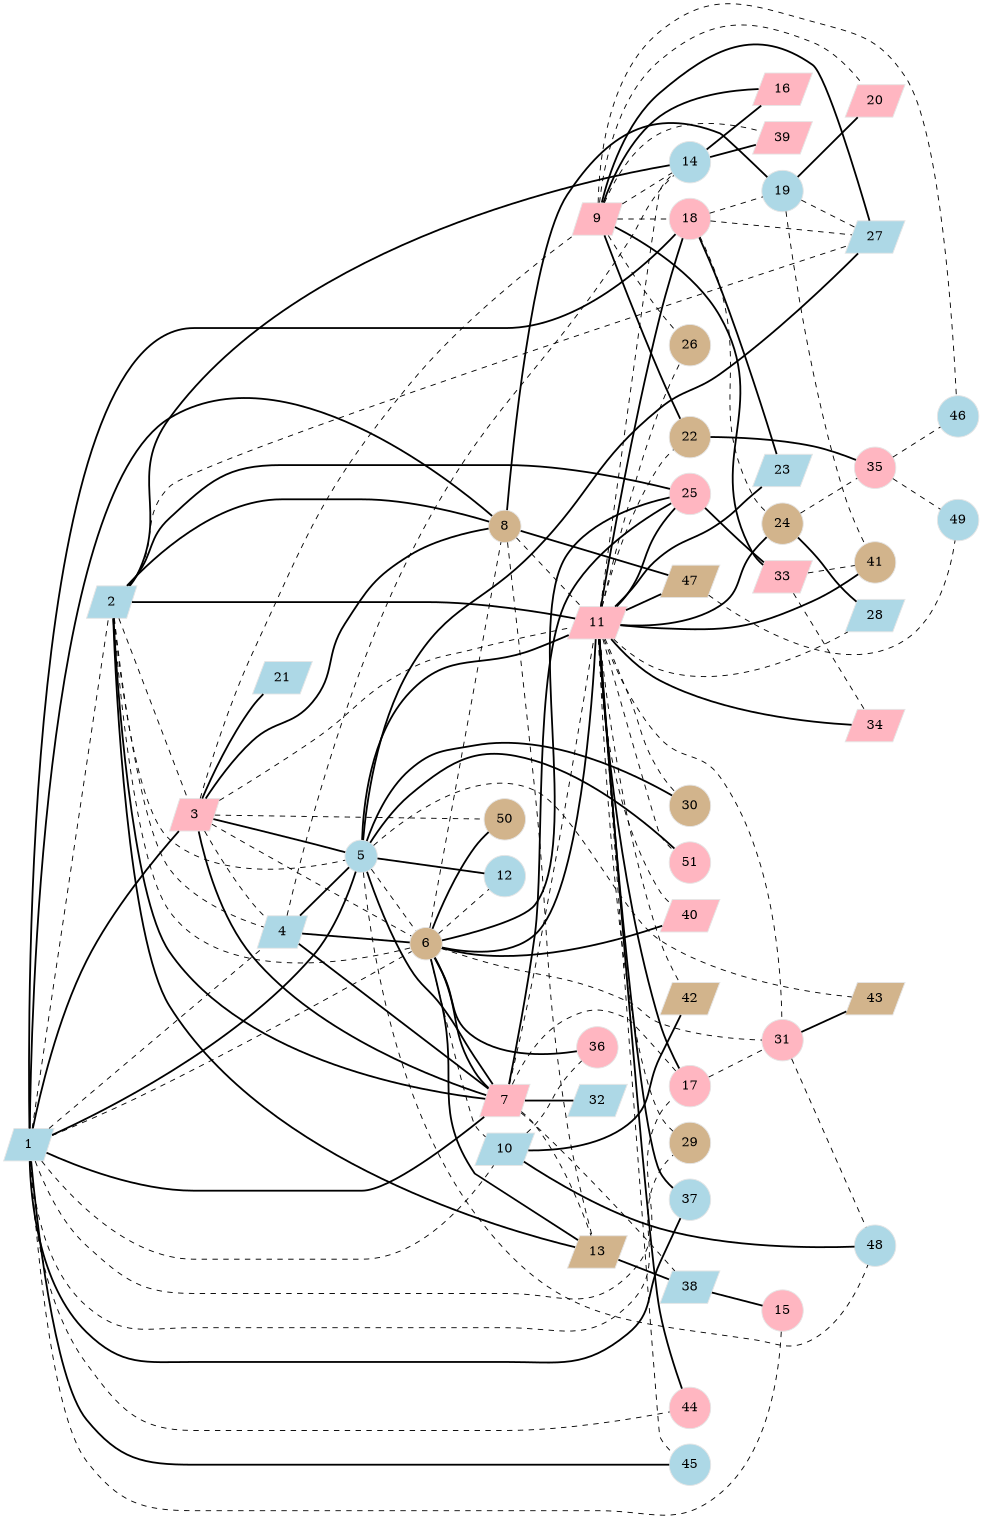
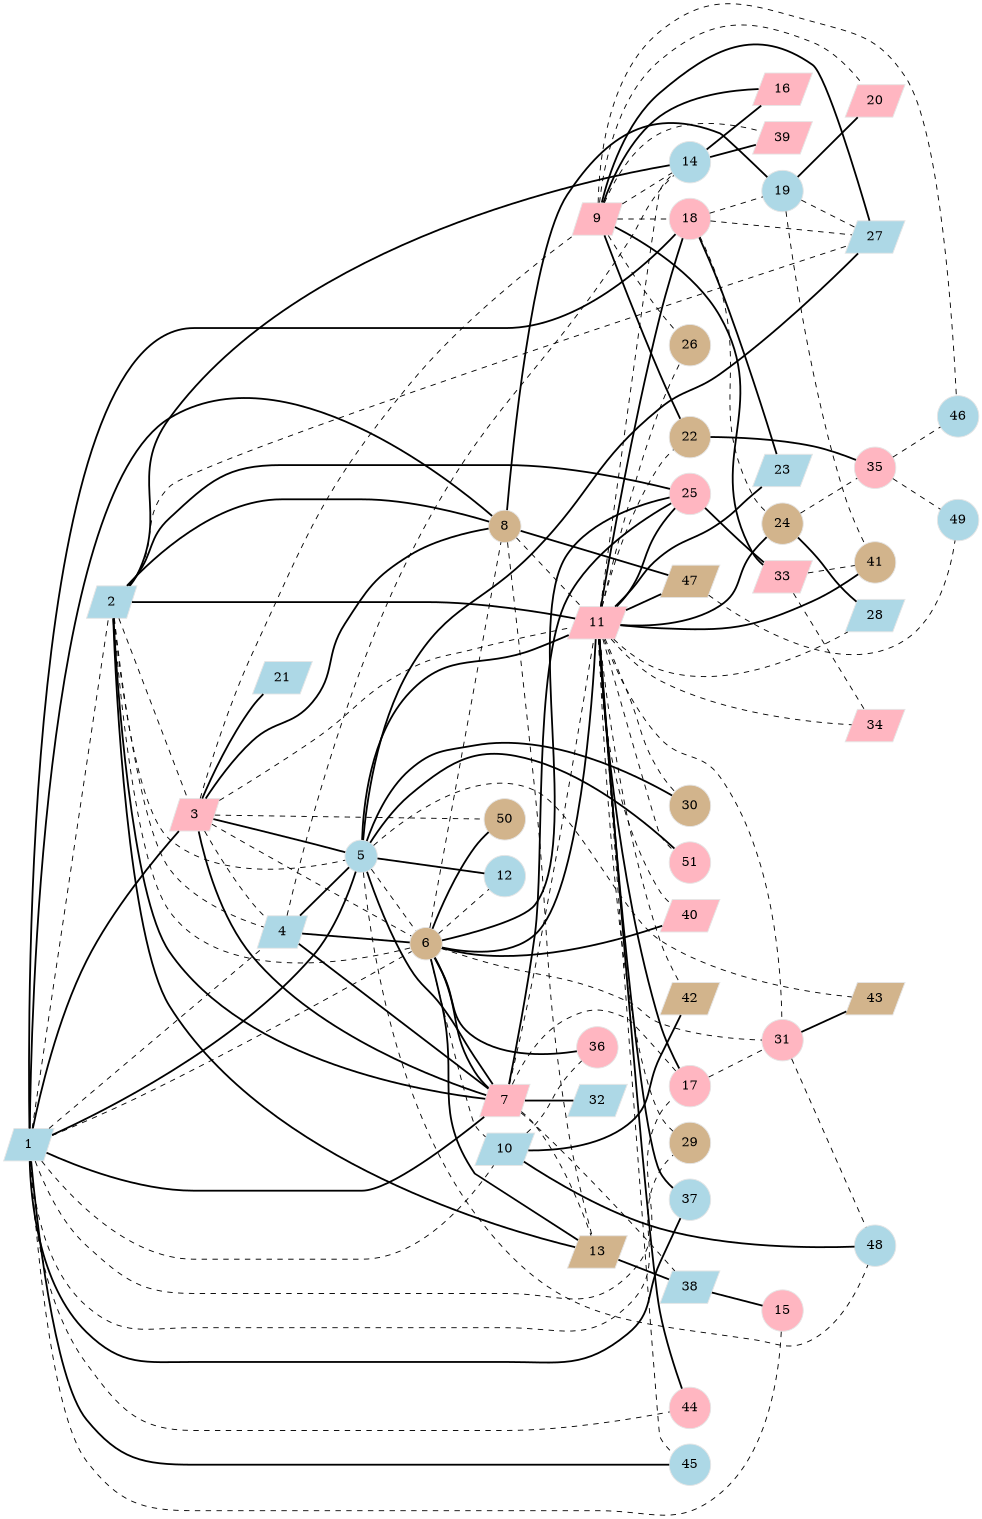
edge "11" -- "34": style bold -> dashed
